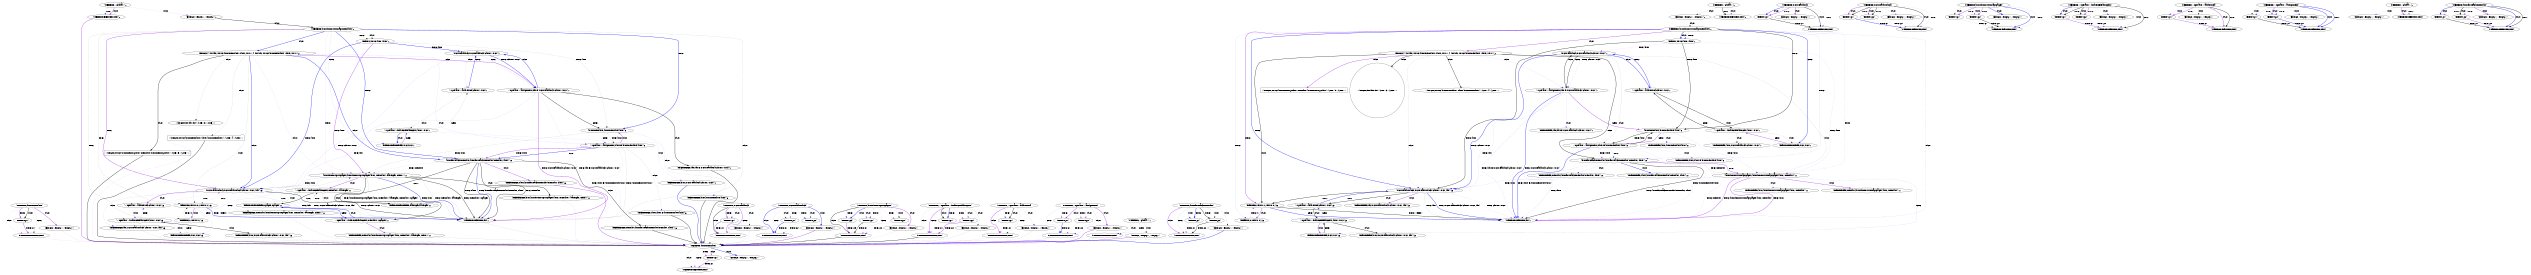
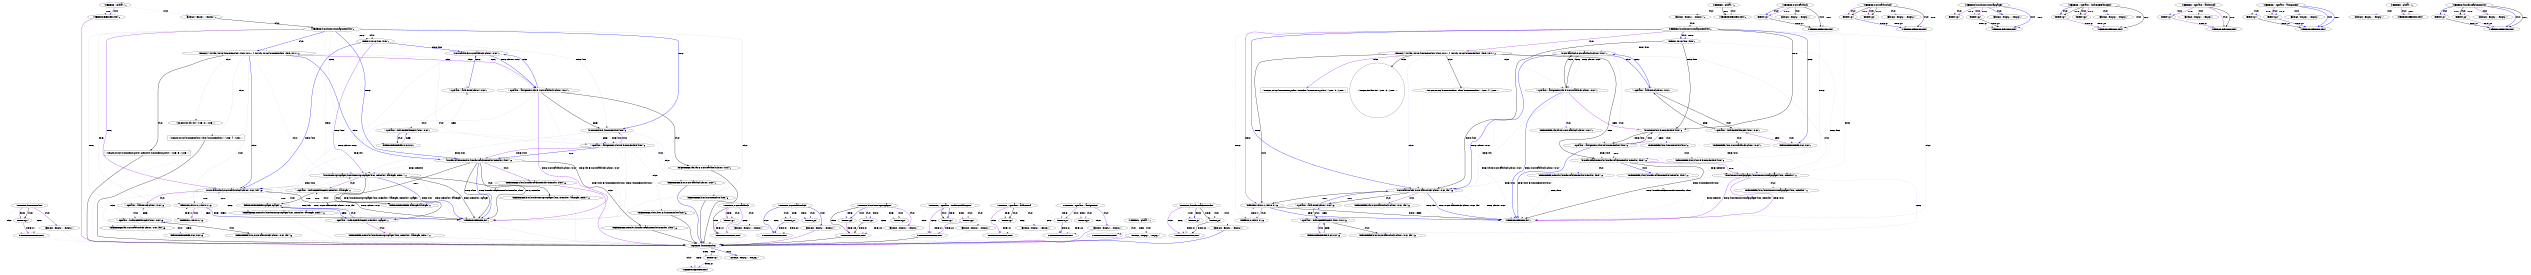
node "(IDENTIFIER,memslot,kvm_iommu_unmap_pages(kvm, memslot))": removed
